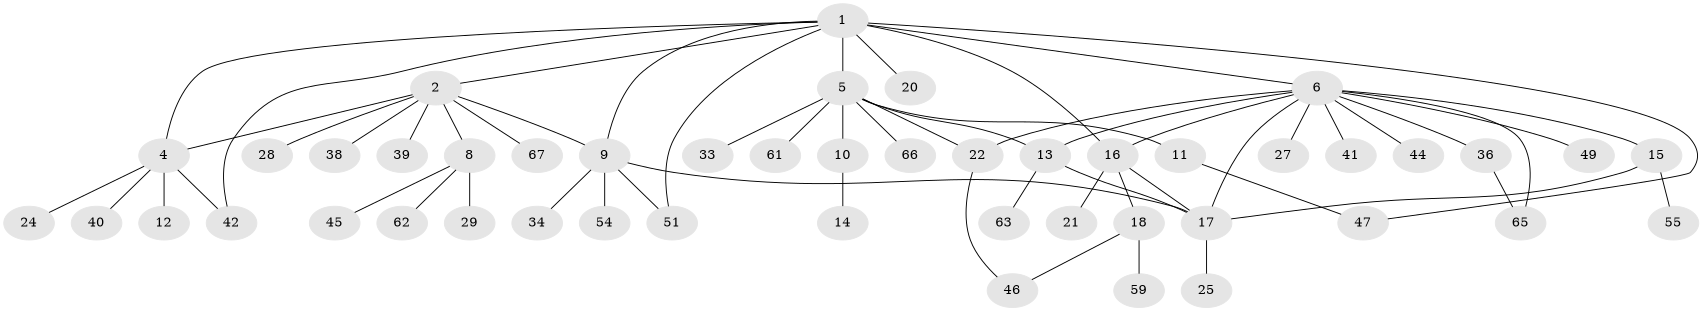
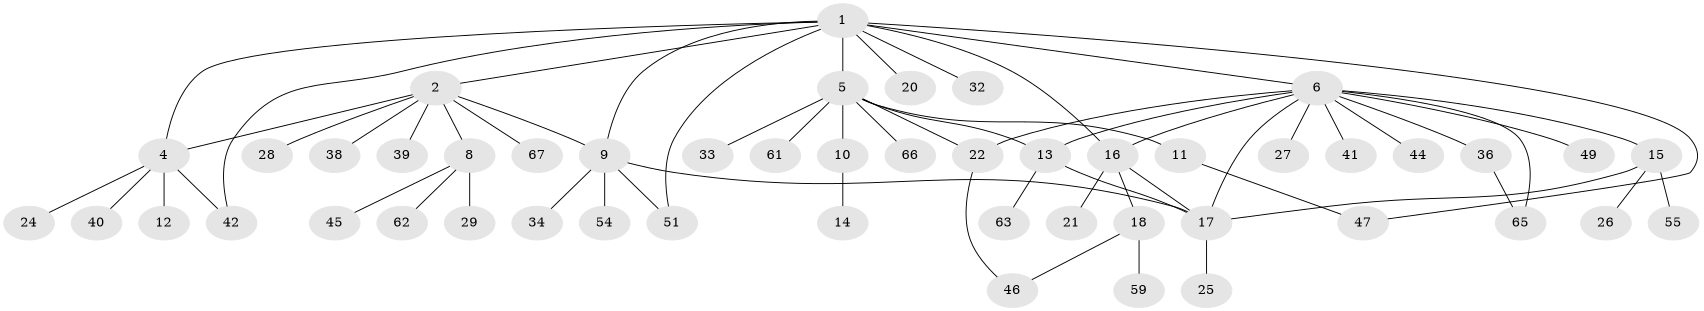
node "32": added
node "26": added
